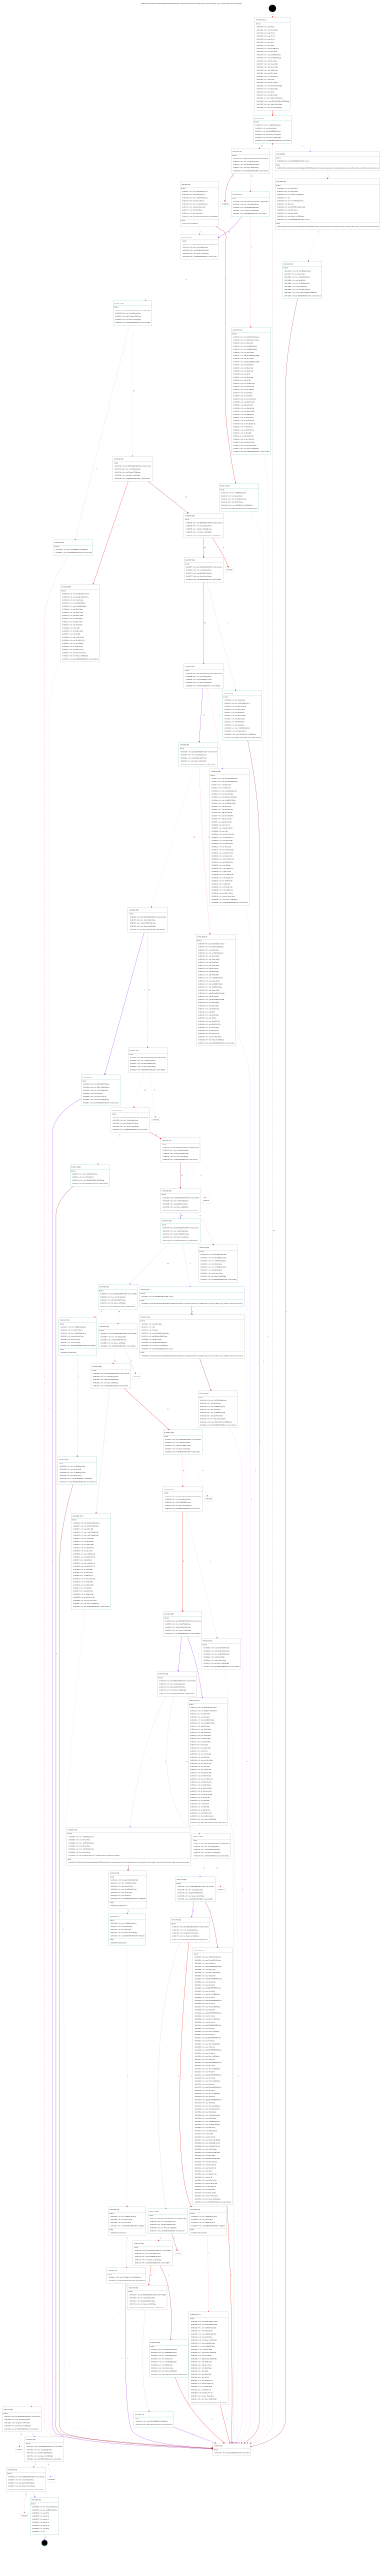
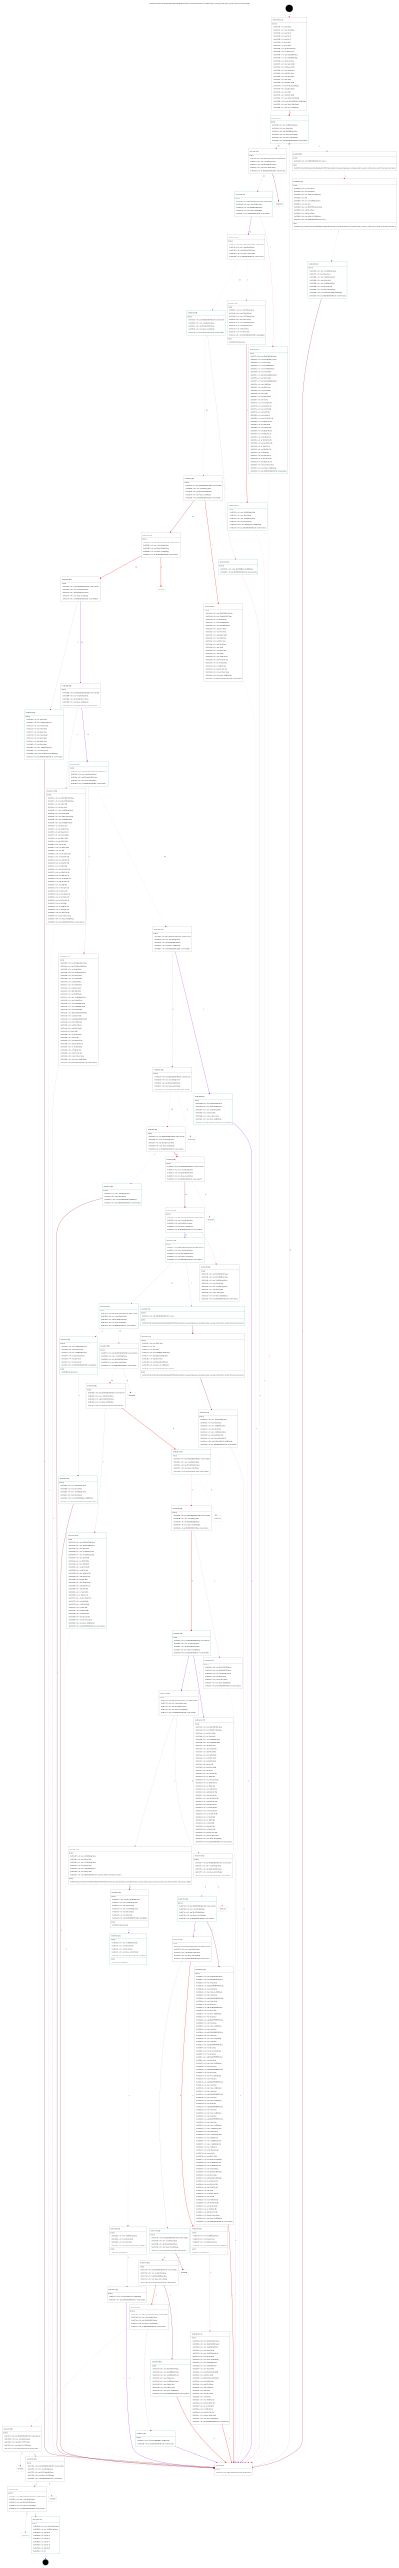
edge "0x401bfc [39]" -> "0x4014f7 [28]": reversed
